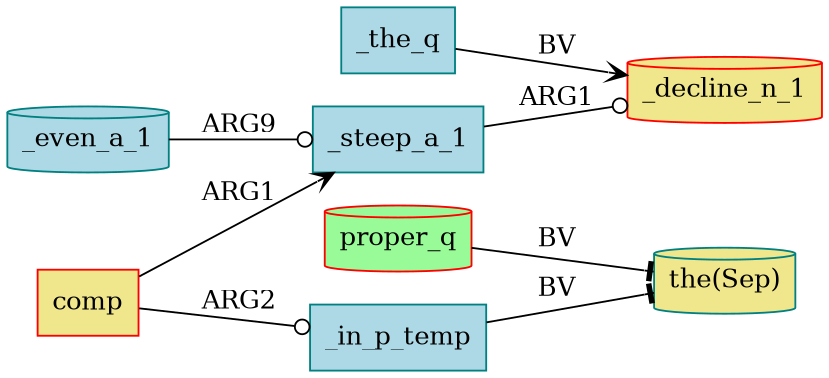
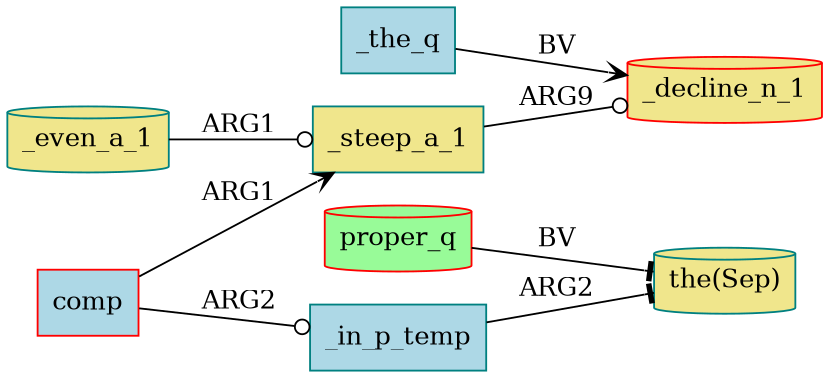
edge "_steep_a_1" -> "_decline_n_1": label "ARG1" -> "ARG9"
edge "_even_a_1" -> "_steep_a_1": label "ARG9" -> "ARG1"
node "_even_a_1": fillcolor lightblue -> khaki
node "_steep_a_1": fillcolor lightblue -> khaki
edge "_in_p_temp" -> "the(Sep)": label "BV" -> "ARG2"
node "comp": fillcolor khaki -> lightblue
